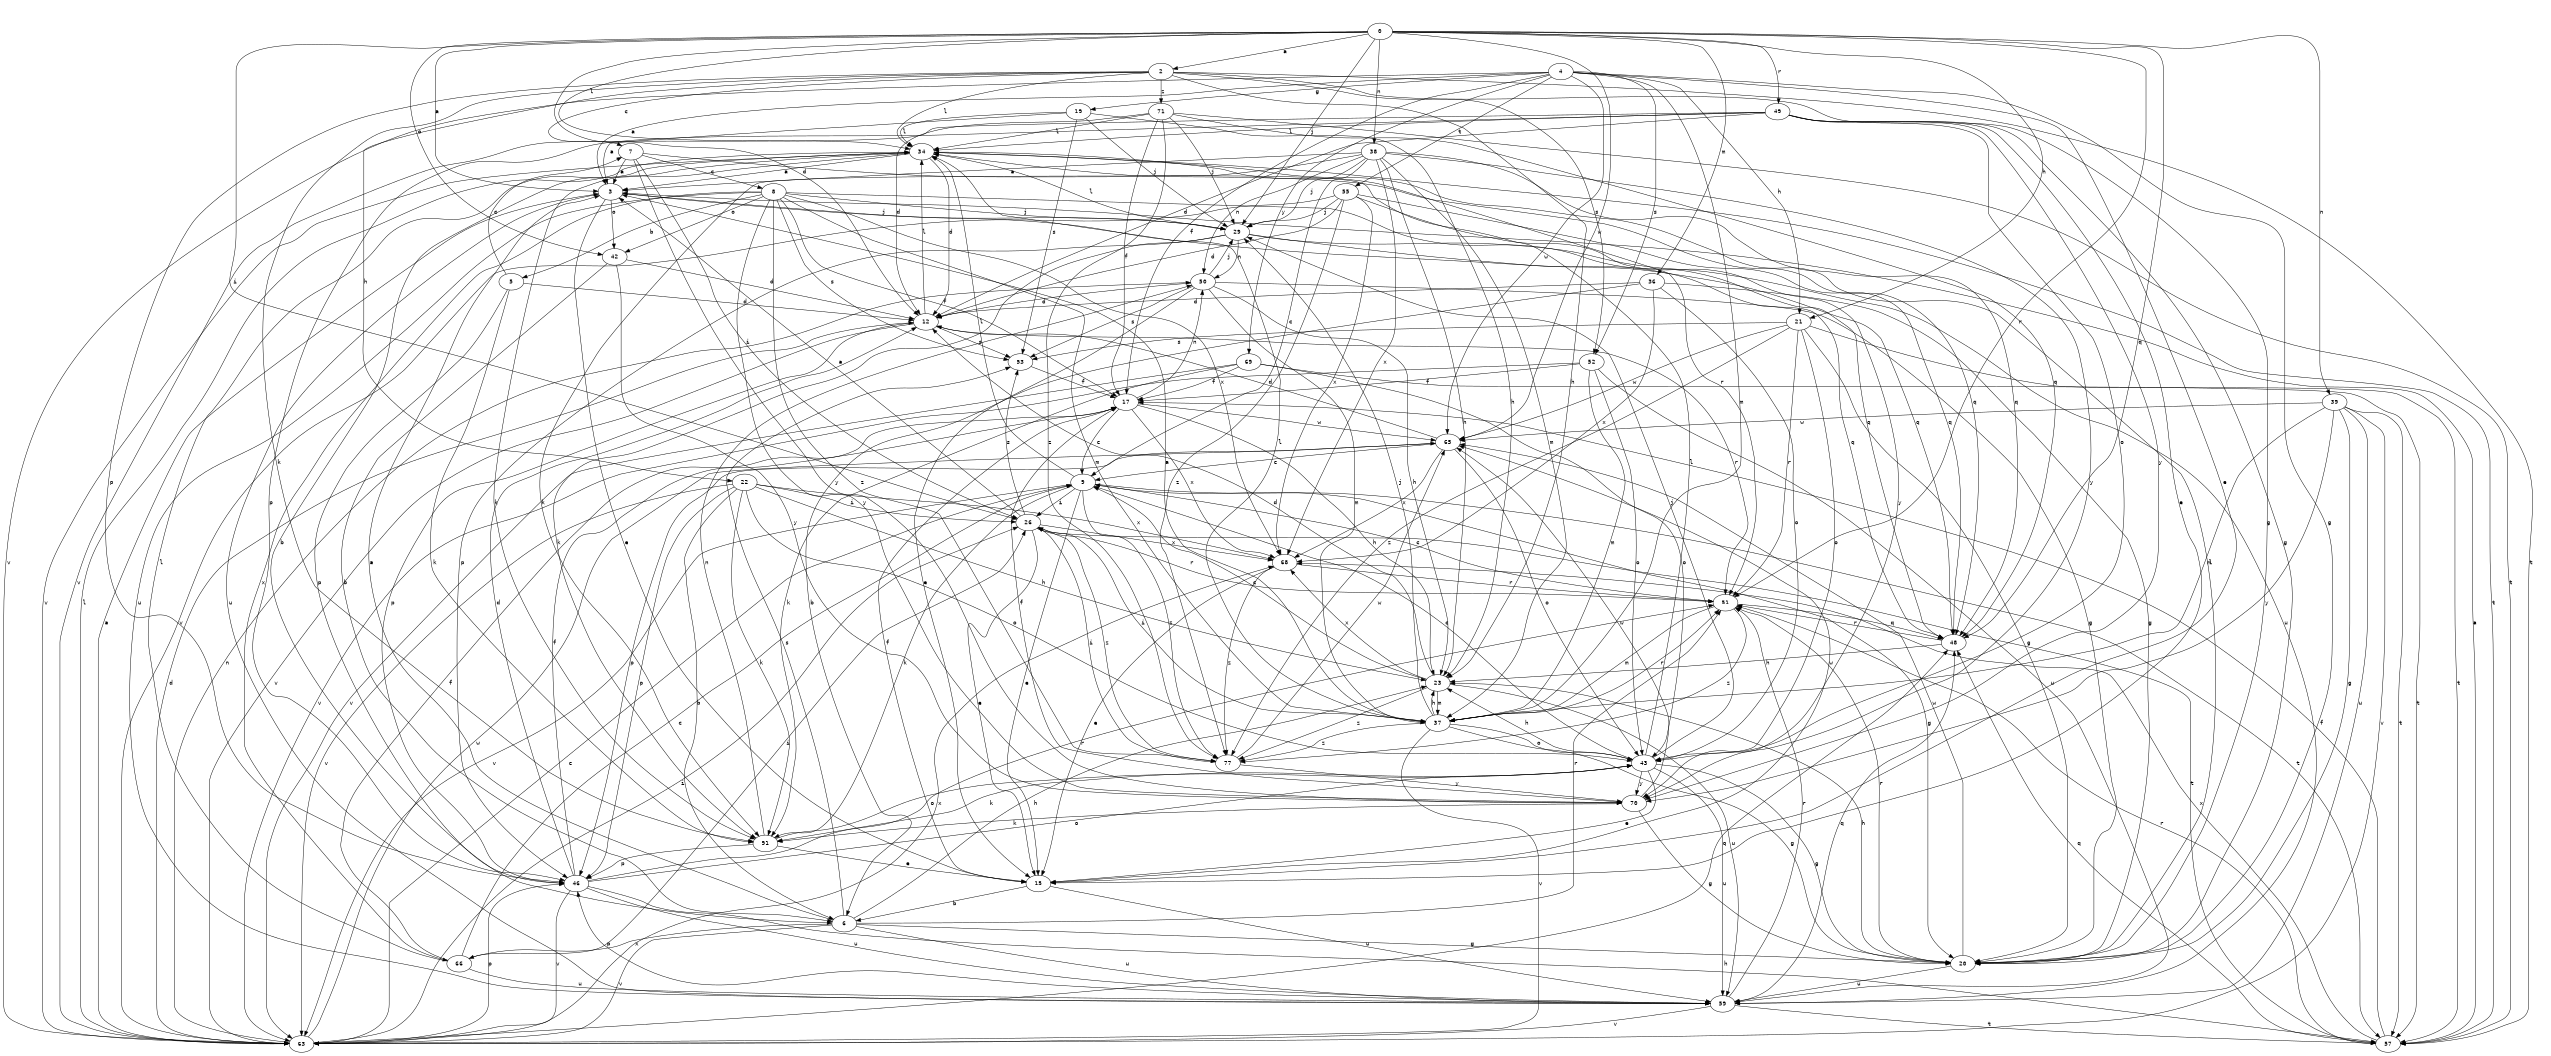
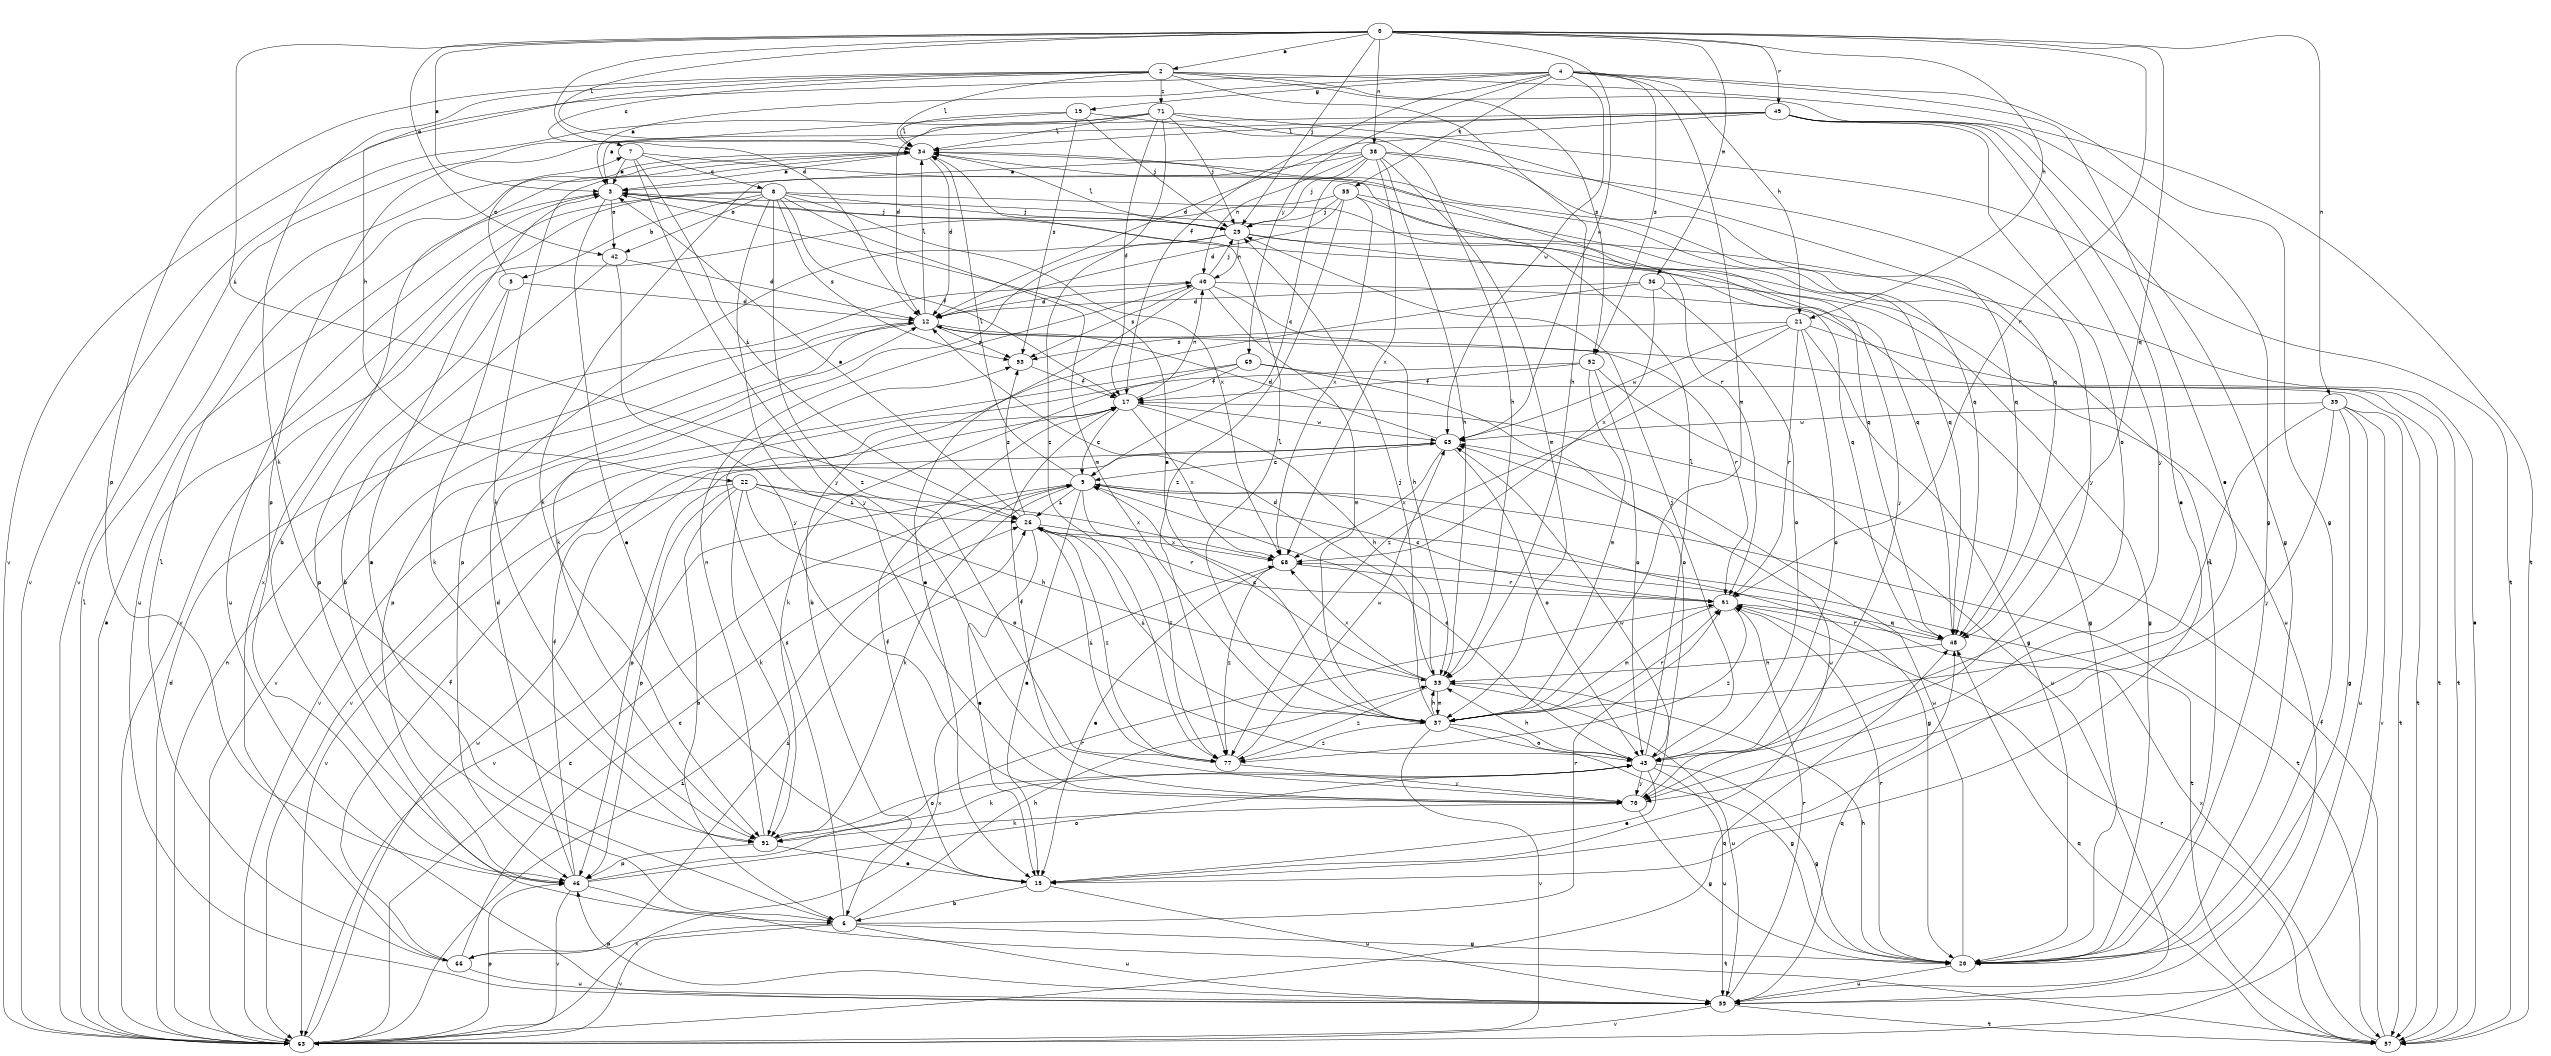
node "50": label "50" -> "40"
edge "34" -> "57": now "12" -> "57"
edge "34" -> "63": now "71" -> "63"
node "23": label "23" -> "33"
edge "46" -> "57": label "h" -> "t"
edge "46" -> "59": removed, label "u"
